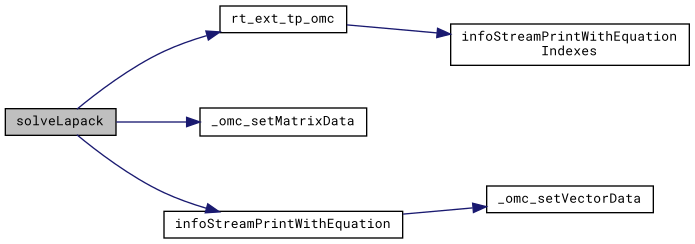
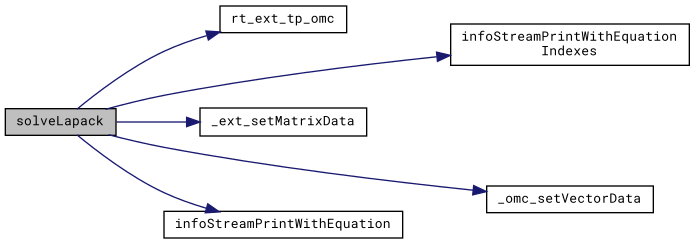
edge "rt_ext_tp_omc" -> "infoStreamPrintWithEquation Indexes": now "solveLapack" -> "infoStreamPrintWithEquation Indexes"
node "_omc_setMatrixData": label "_omc_setMatrixData" -> "_ext_setMatrixData"
edge "infoStreamPrintWithEquation" -> "_omc_setVectorData": now "solveLapack" -> "_omc_setVectorData"
